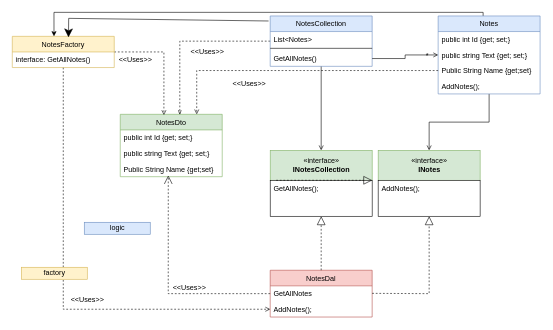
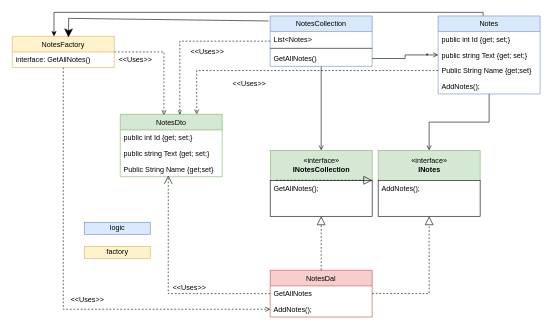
node "factory": moved (54, 273) -> (117, 252)
